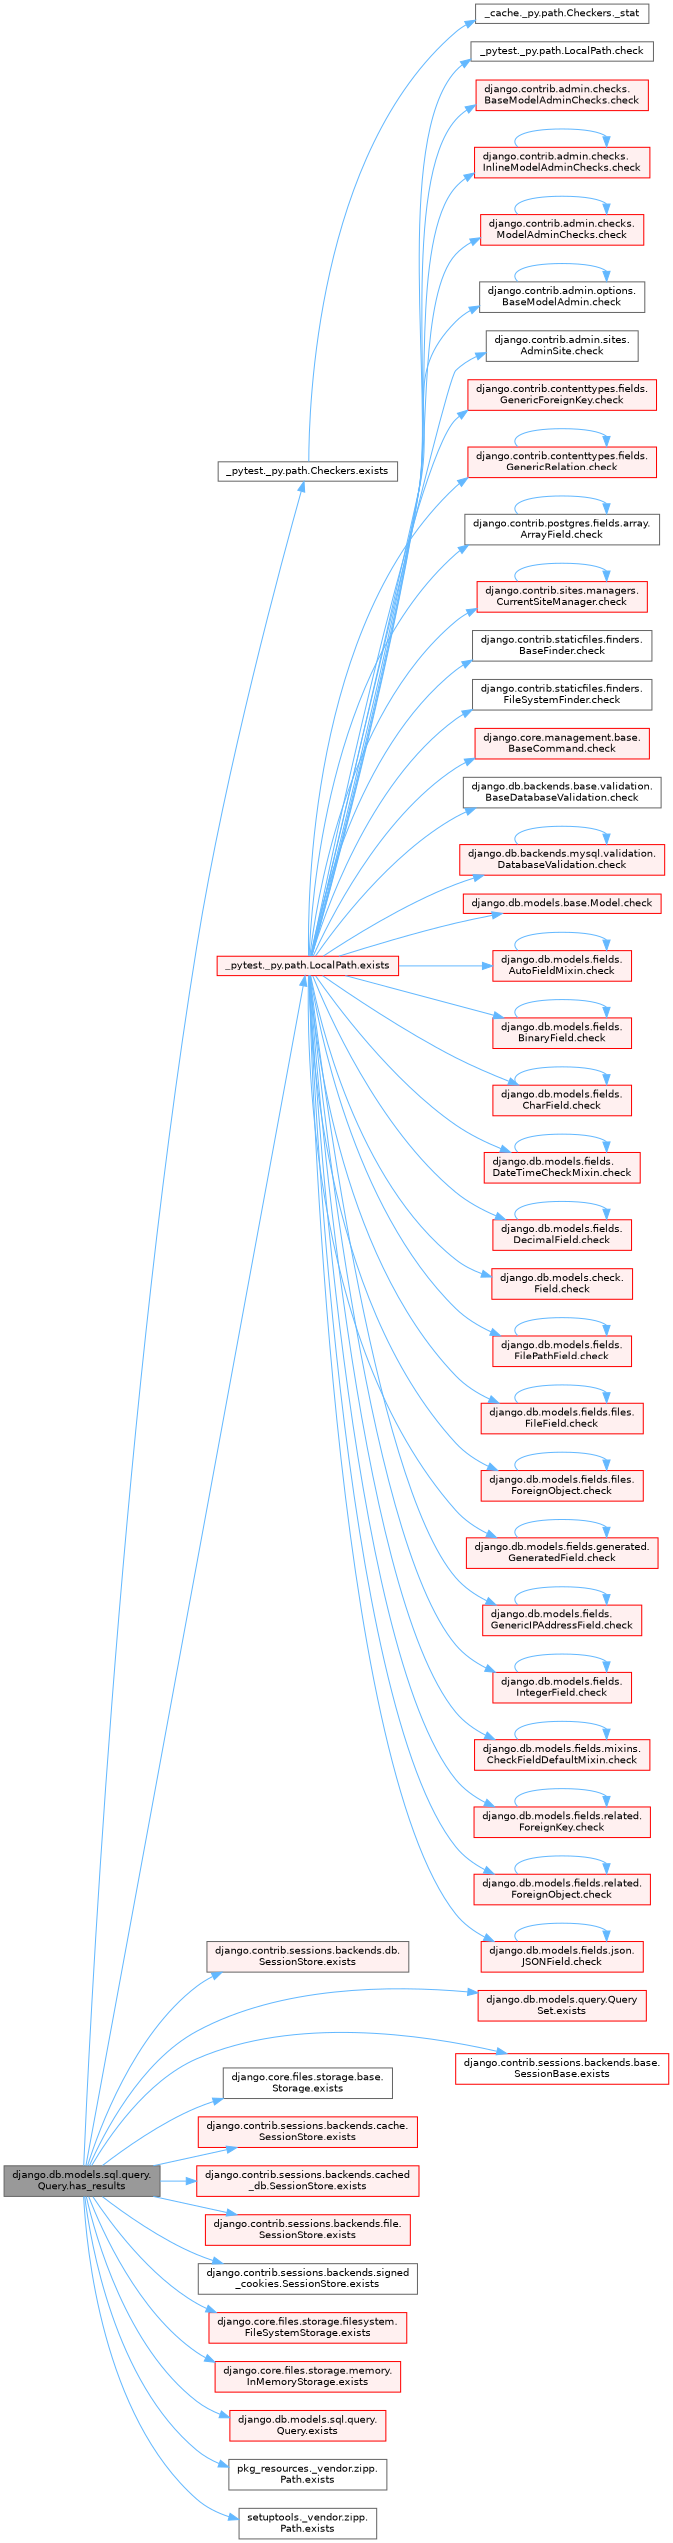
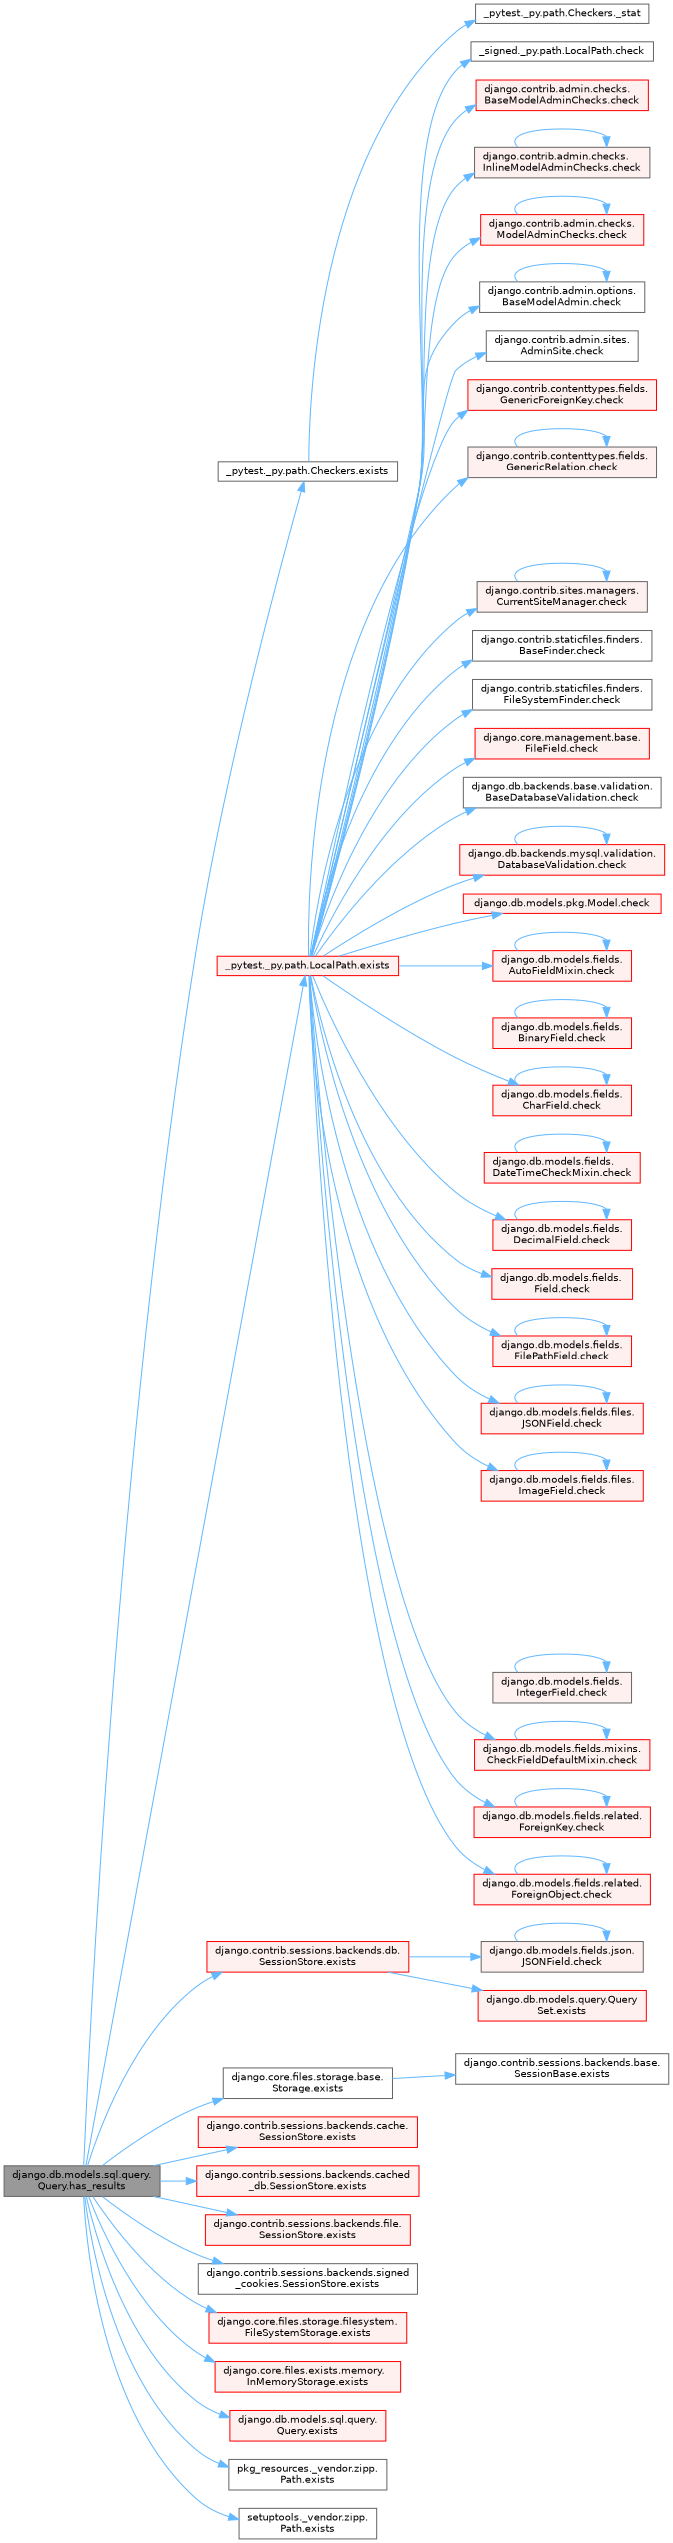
node "_cache._py.path.Checkers._stat": label "_cache._py.path.Checkers._stat" -> "_pytest._py.path.Checkers._stat"
node "_pytest._py.path.LocalPath.check": label "_pytest._py.path.LocalPath.check" -> "_signed._py.path.LocalPath.check"
node "django.contrib.admin.checks. InlineModelAdminChecks.check": color red -> grey40
node "django.contrib.contenttypes.fields. GenericRelation.check": color red -> grey40
node "django.contrib.postgres.fields.array. ArrayField.check": removed
node "django.contrib.sites.managers. CurrentSiteManager.check": color red -> grey40
node "django.core.management.base. BaseCommand.check": label "django.core.management.base. BaseCommand.check" -> "django.core.management.base. FileField.check"
node "django.db.models.base.Model.check": label "django.db.models.base.Model.check" -> "django.db.models.pkg.Model.check"
edge "_pytest._py.path.LocalPath.exists" -> "django.db.models.fields. BinaryField.check": removed
edge "_pytest._py.path.LocalPath.exists" -> "django.db.models.fields. DateTimeCheckMixin.check": removed
node "django.db.models.check. Field.check": label "django.db.models.check. Field.check" -> "django.db.models.fields. Field.check"
edge "_pytest._py.path.LocalPath.exists" -> "django.db.models.fields. IntegerField.check": removed
node "django.db.models.fields.files. FileField.check": label "django.db.models.fields.files. FileField.check" -> "django.db.models.fields.files. JSONField.check"
edge "_pytest._py.path.LocalPath.exists" -> "django.db.models.fields.json. JSONField.check": now "django.contrib.sessions.backends.db. SessionStore.exists" -> "django.db.models.fields.json. JSONField.check"
node "django.db.models.fields.files. ForeignObject.check": label "django.db.models.fields.files. ForeignObject.check" -> "django.db.models.fields.files. ImageField.check"
node "django.db.models.fields.generated. GeneratedField.check": removed
node "django.db.models.fields. GenericIPAddressField.check": removed
node "django.db.models.fields. IntegerField.check": color red -> grey40
node "django.contrib.sessions.backends.db. SessionStore.exists": color grey40 -> red
node "django.db.models.fields.json. JSONField.check": color red -> grey40
edge "django.db.models.sql.query. Query.has_results" -> "django.db.models.query.Query Set.exists": now "django.contrib.sessions.backends.db. SessionStore.exists" -> "django.db.models.query.Query Set.exists"
edge "django.db.models.sql.query. Query.has_results" -> "django.contrib.sessions.backends.base. SessionBase.exists": now "django.core.files.storage.base. Storage.exists" -> "django.contrib.sessions.backends.base. SessionBase.exists"
node "django.contrib.sessions.backends.base. SessionBase.exists": color red -> grey40
node "django.core.files.storage.memory. InMemoryStorage.exists": label "django.core.files.storage.memory. InMemoryStorage.exists" -> "django.core.files.exists.memory. InMemoryStorage.exists"
